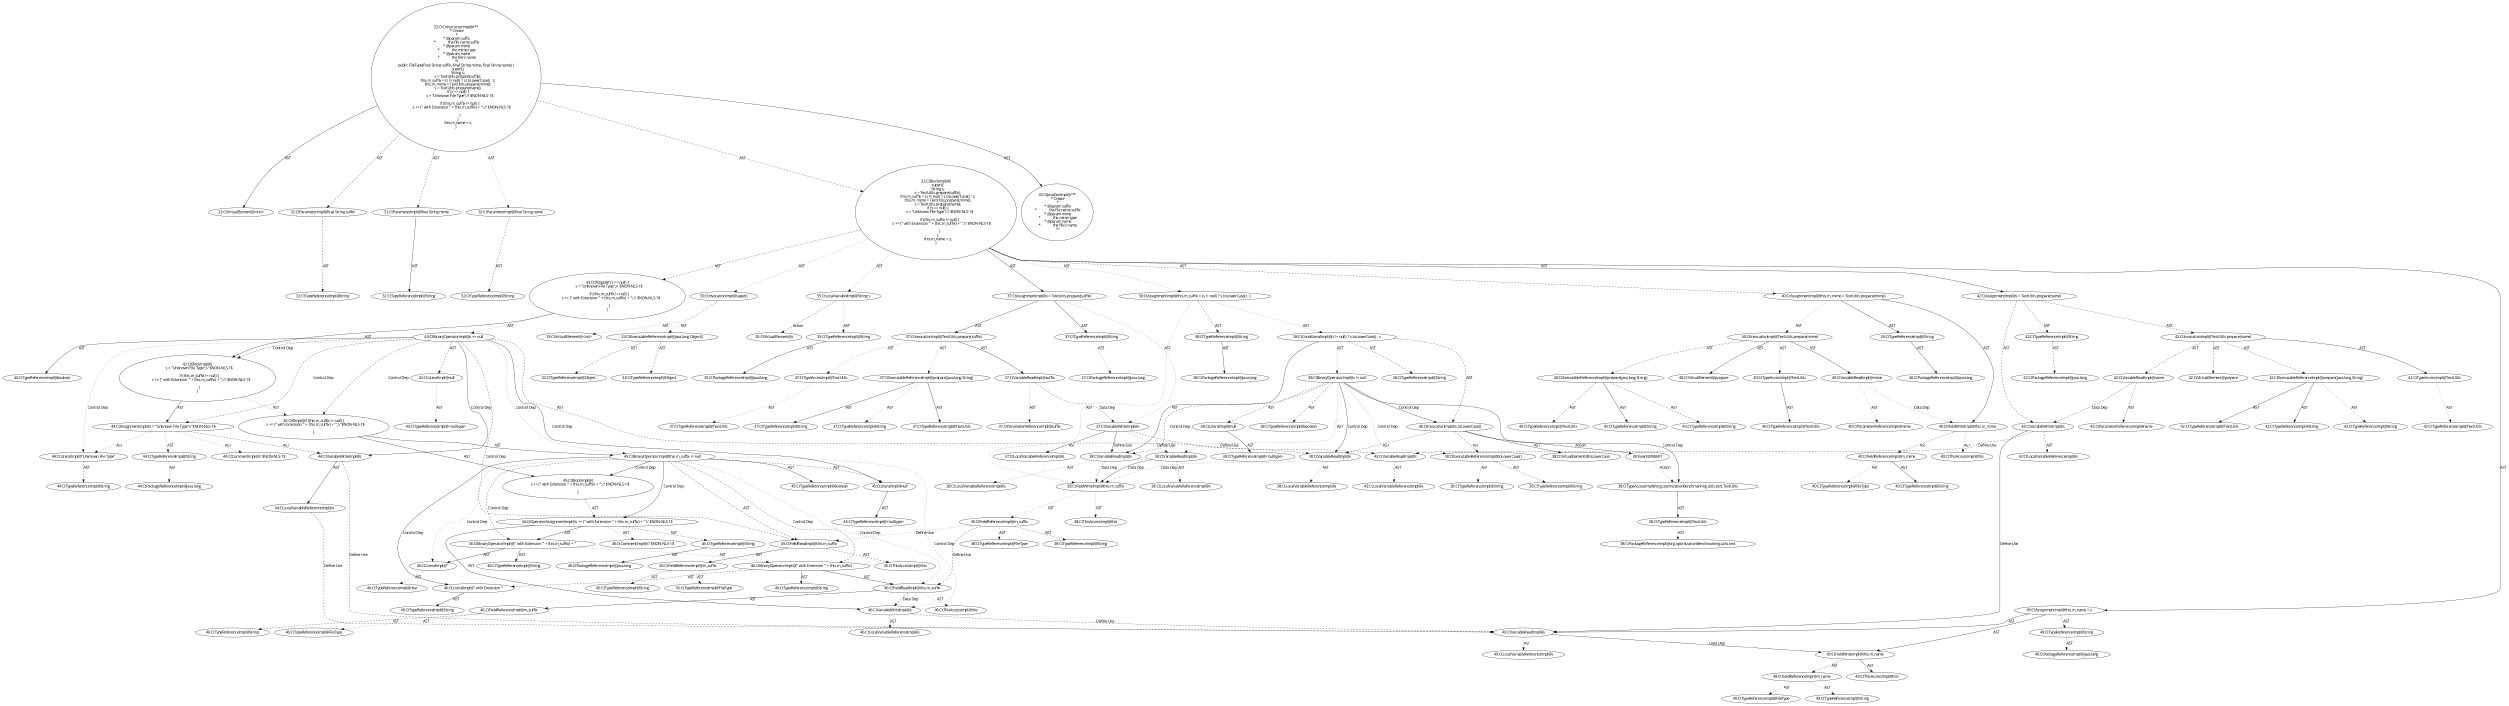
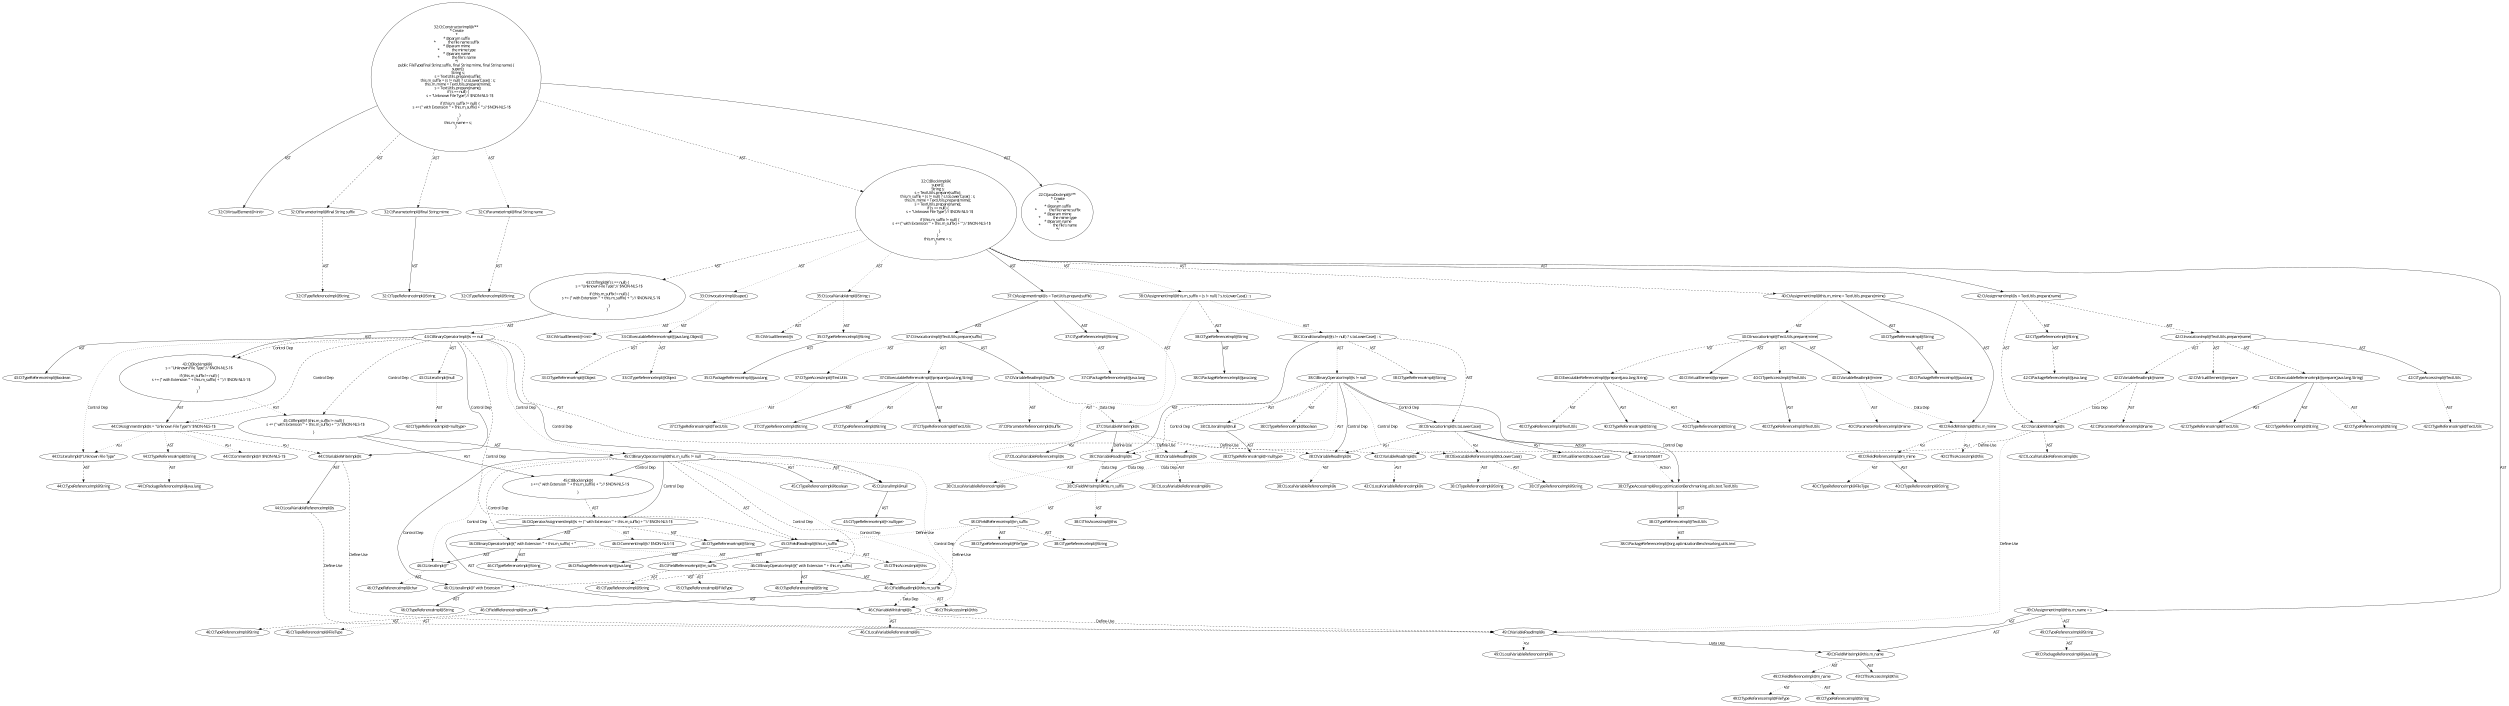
edge "35:CtLocalVariableImpl@String s" -> "35:CtVirtualElement@s": label "Action" -> "AST"
edge "42:CtVariableWriteImpl@s" -> "49:CtVariableReadImpl@s": style solid -> dotted
